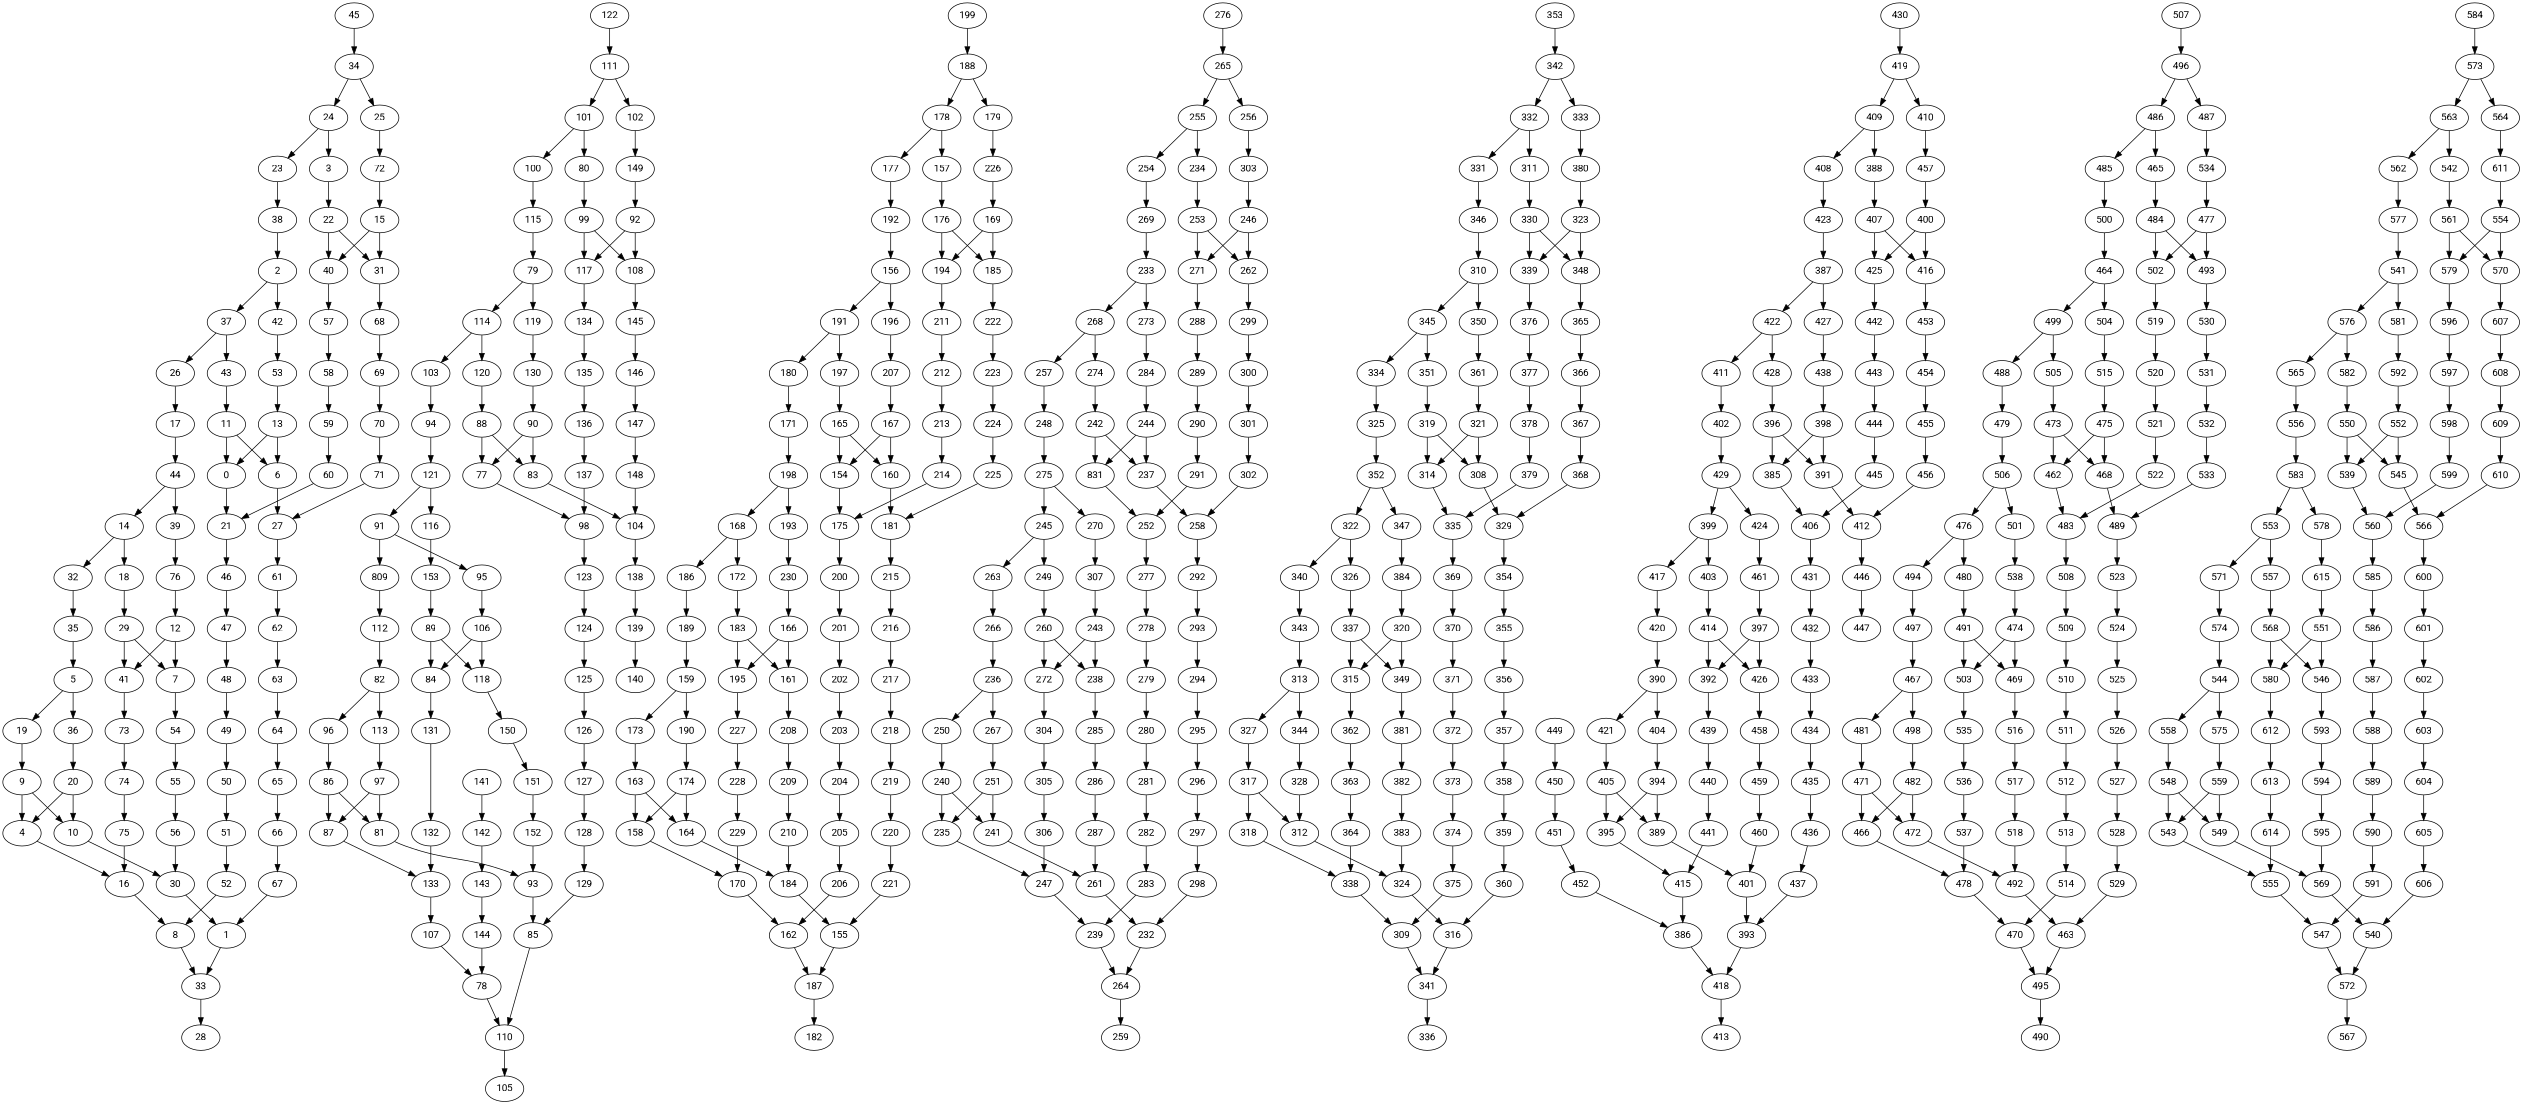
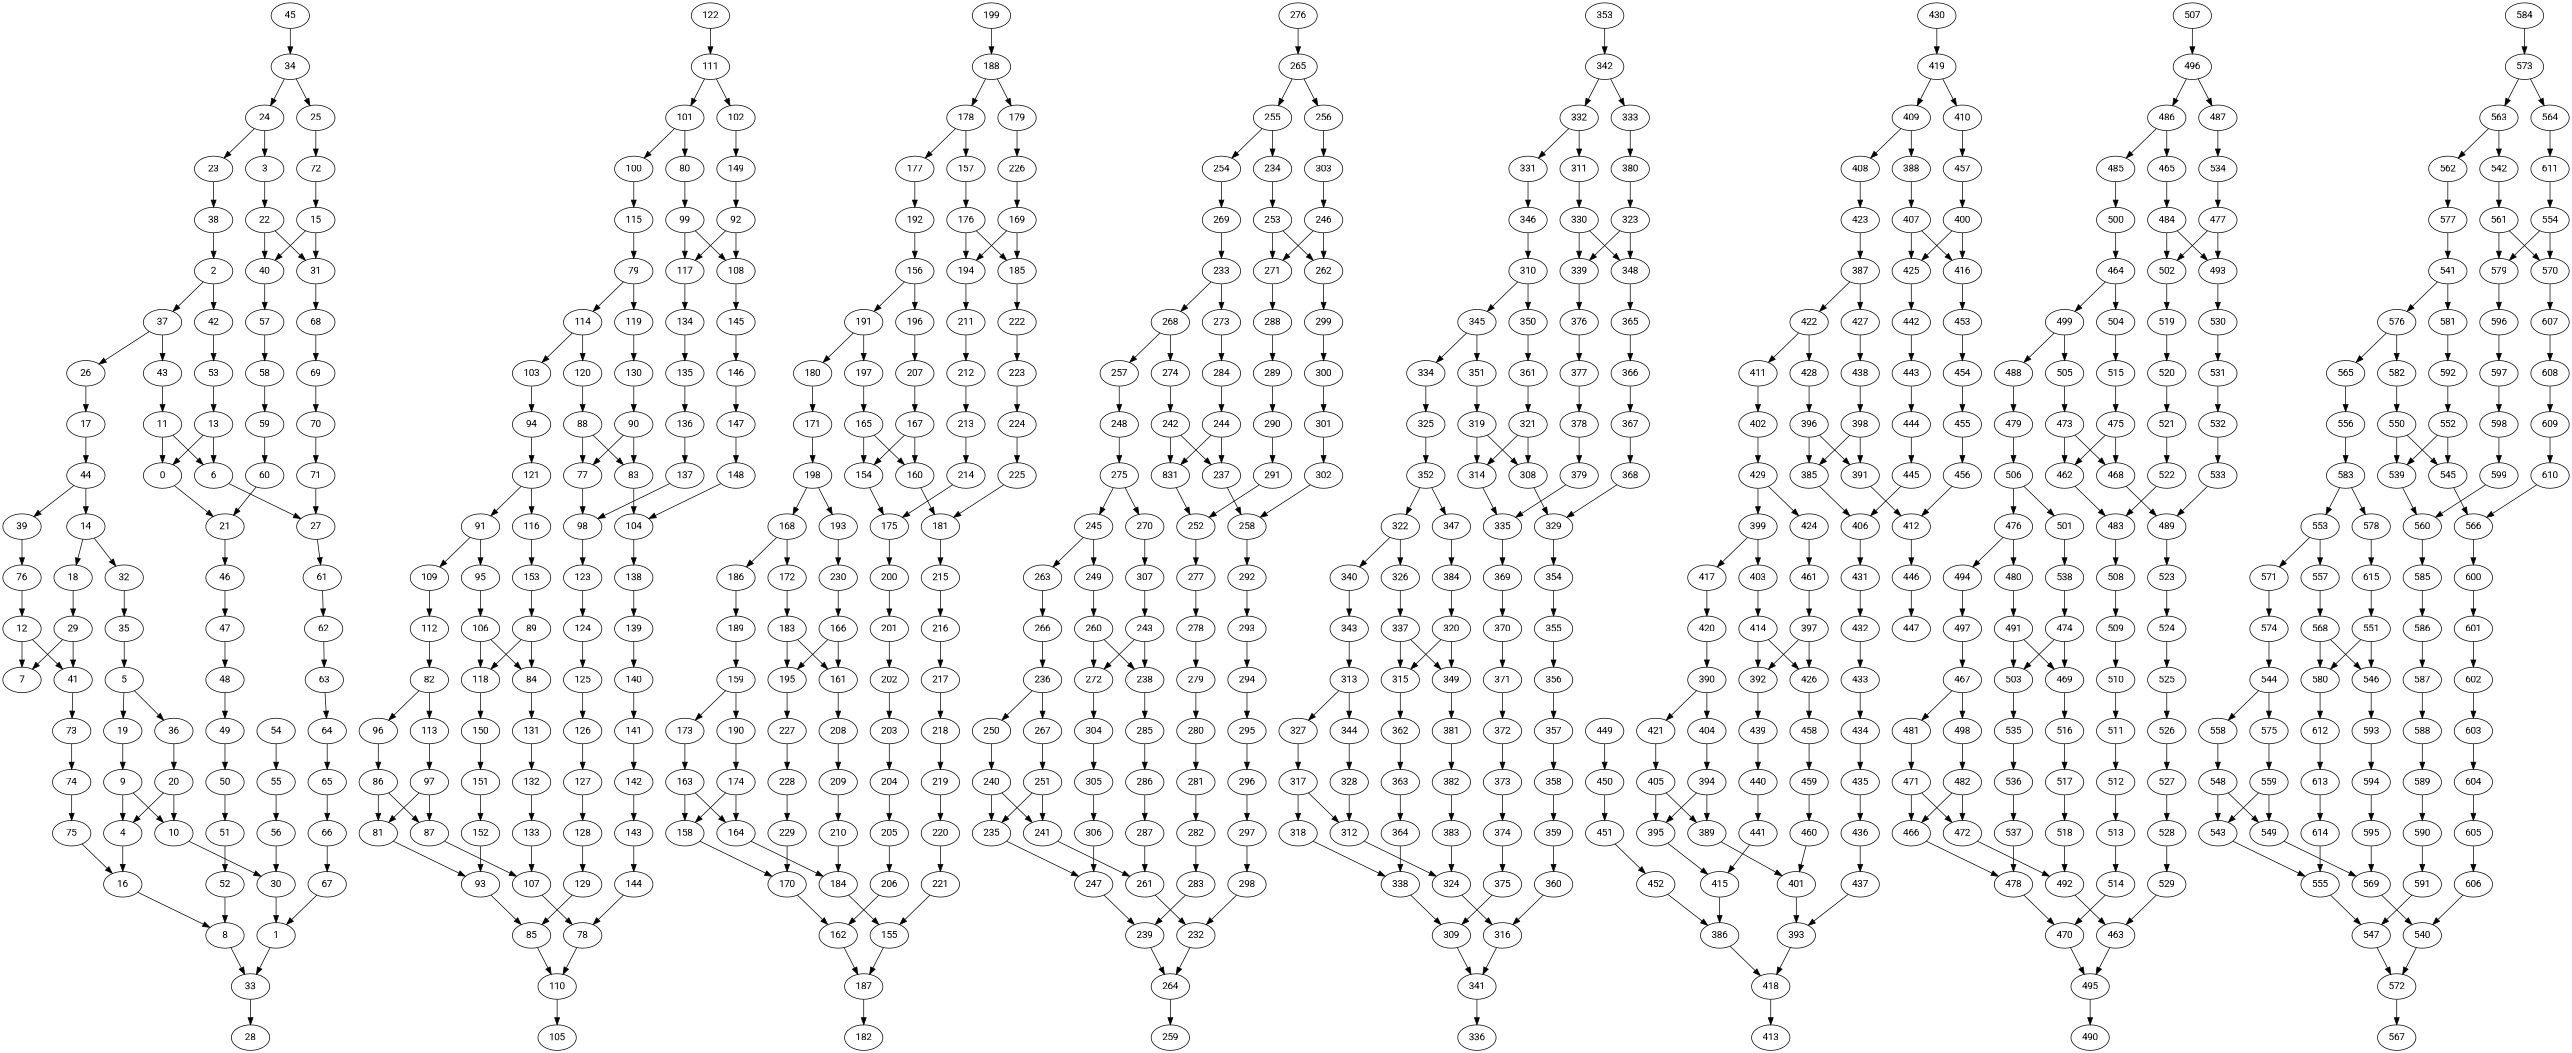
node "809": label "809" -> "109"
edge "7" -> "54": removed
edge "140" -> "141": added
edge "87" -> "133": now "87" -> "107"
